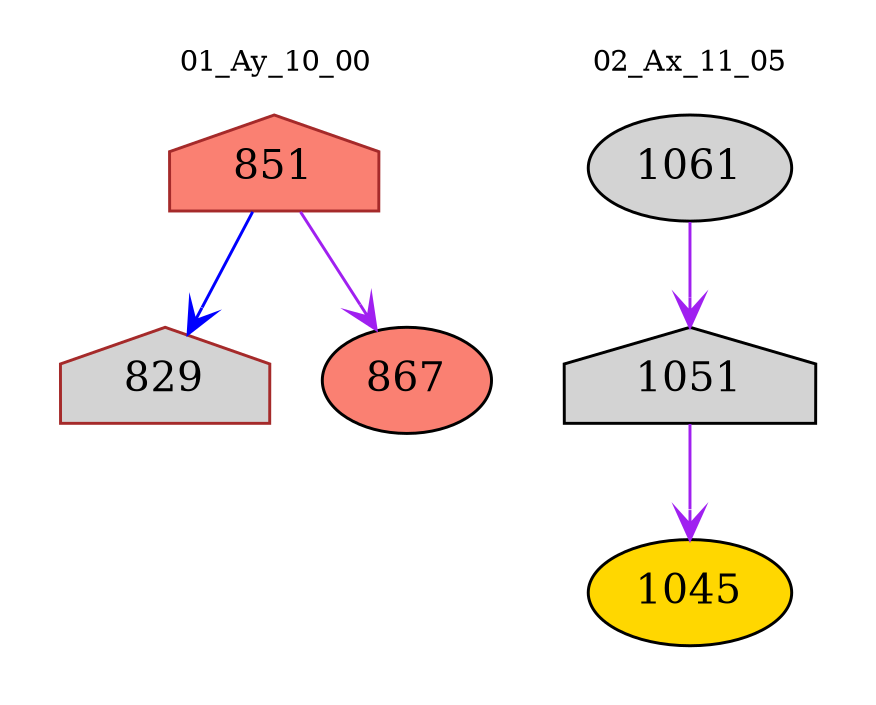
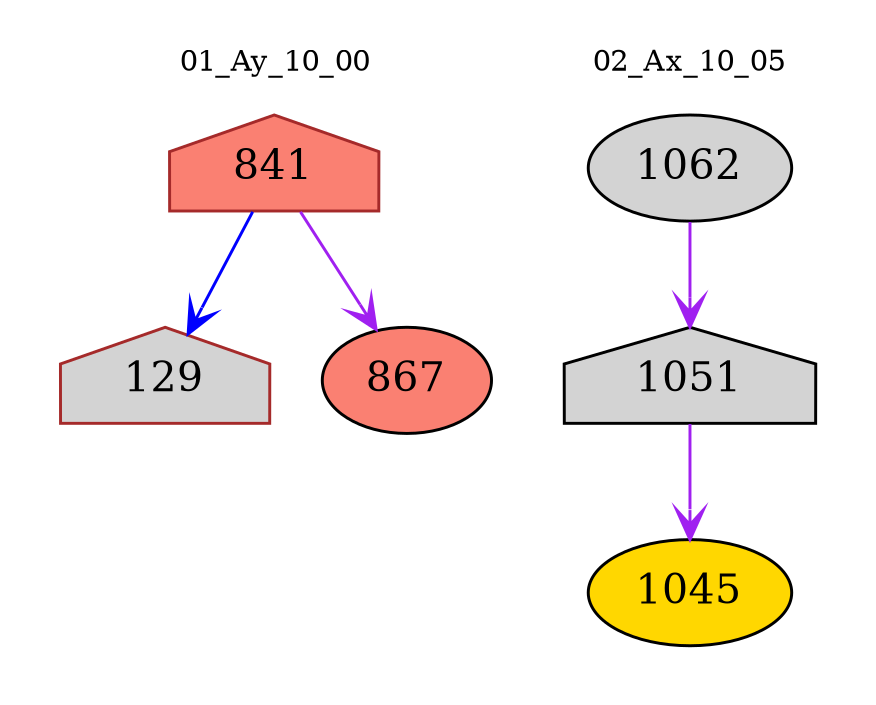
cluster "02_Ax_11_05": label "02_Ax_11_05" -> "02_Ax_10_05"
node "851": label "851" -> "841"
node "1061": label "1061" -> "1062"
node "829": label "829" -> "129"
